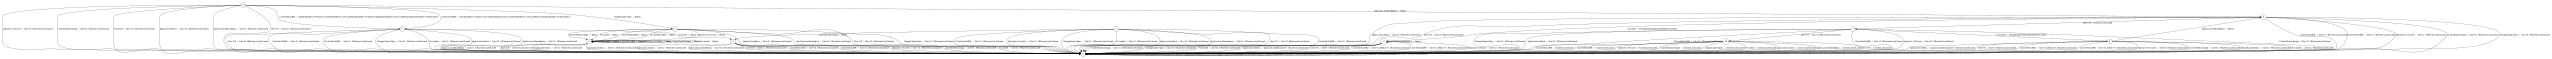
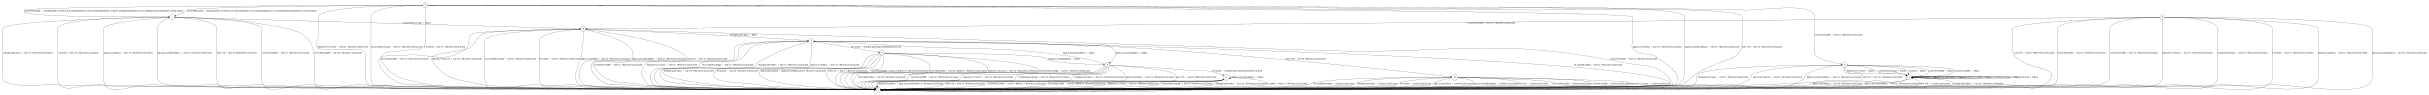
edge "0" -> "9": now "7" -> "9"
edge "0" -> "3": label "ChangeCipherSpec / Empty" -> "ClientHelloDHE / Alert2.10ConnectionClosed"
edge "9" -> "7": label "Alert10 / ConnectionClosed" -> "ApplicationDataEmpty / Empty"
edge "5" -> "7": added, label "ChangeCipherSpec / Empty"
edge "1" -> "5": label "Finished / Empty" -> "ClientKeyExchange / Empty"
edge "4" -> "5": label "ClientKeyExchange / Empty" -> "ClientHelloRSA / Alert2.10ConnectionClosed"
